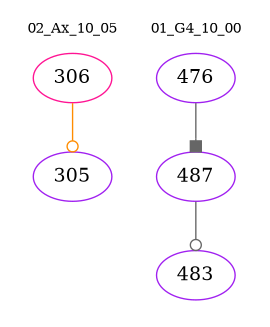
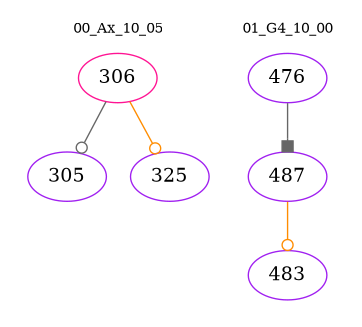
cluster "02_Ax_10_05": label "02_Ax_10_05" -> "00_Ax_10_05"
edge "306" -> "305": color darkorange -> gray40
node "325": added
edge "487" -> "483": color gray40 -> darkorange
